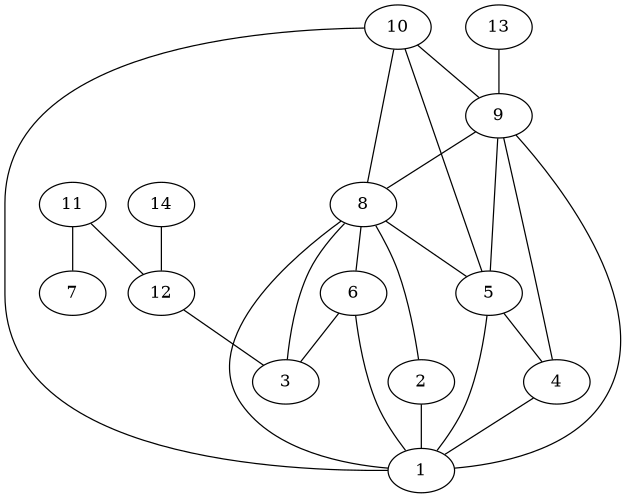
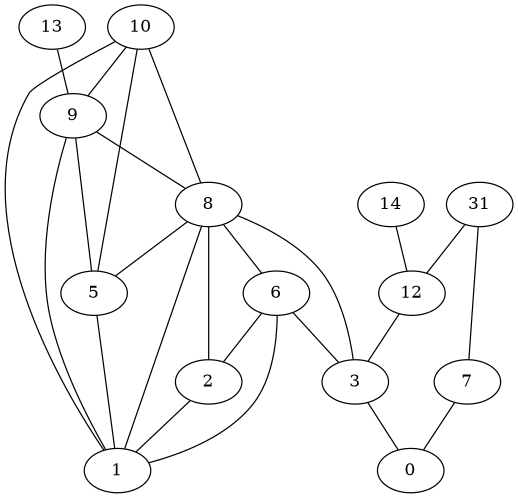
node "11": label "11" -> "31"
edge "2" -> "6": added
node "4": removed
node "0": added
